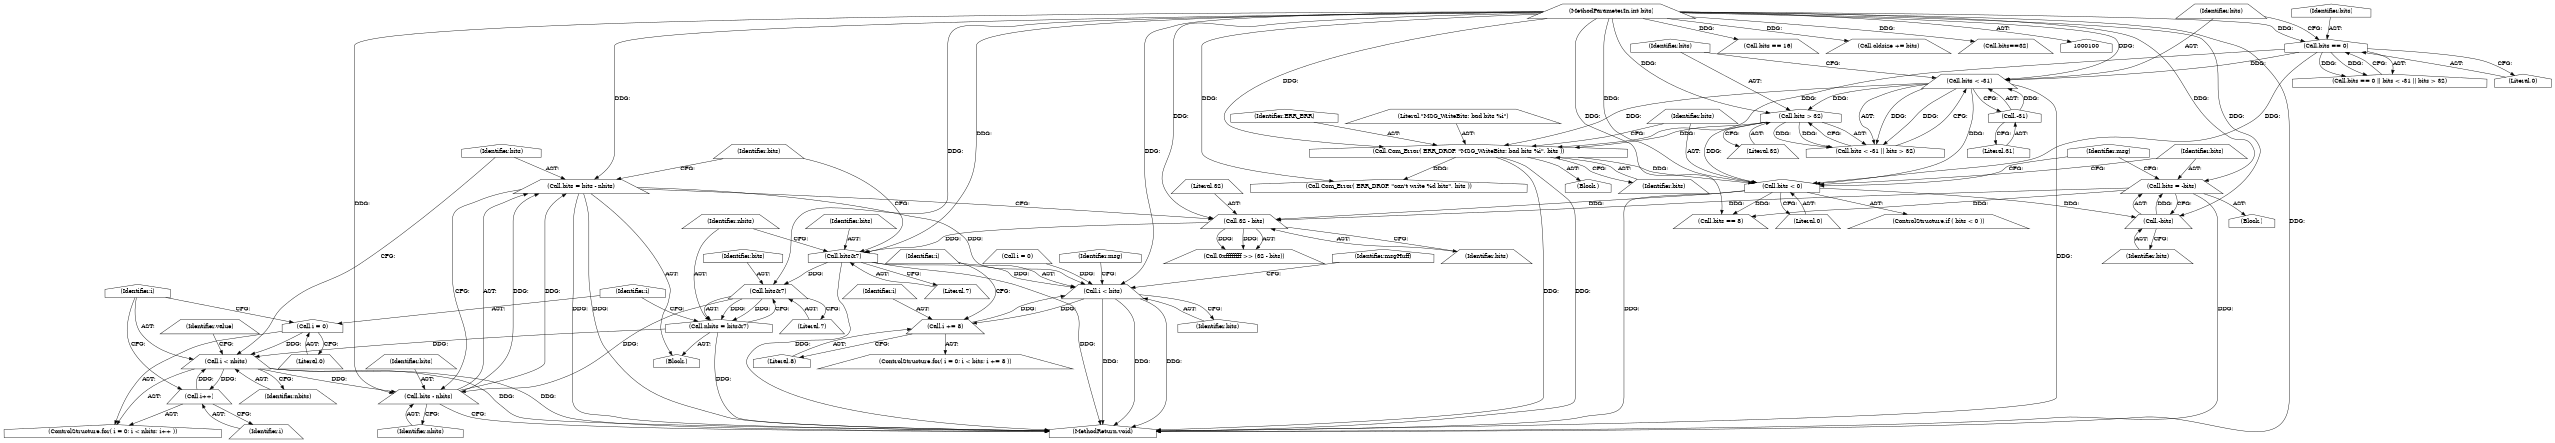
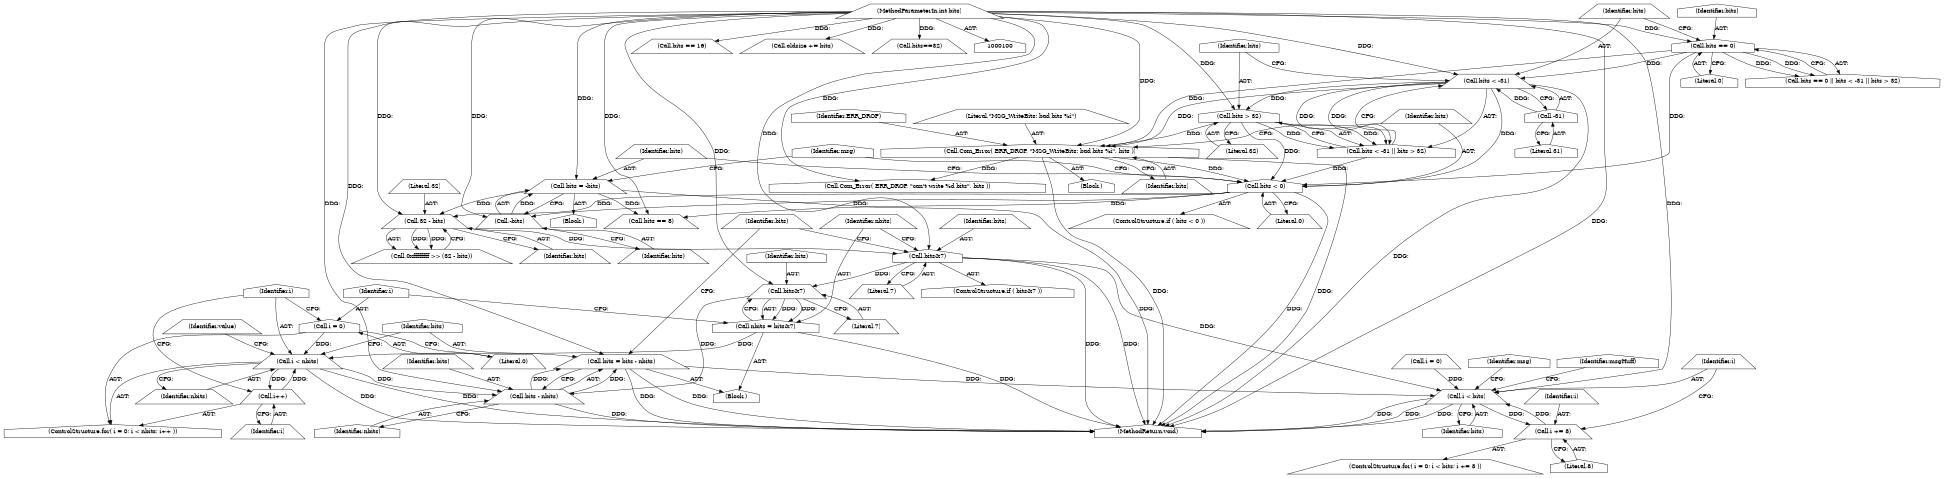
node "(Identifier,ERR_ERR)": label "(Identifier,ERR_ERR)" -> "(Identifier,ERR_DROP)"
edge "(MethodParameterIn,int bits)" -> "(Call,bits < 0)": now "(Call,bits < -31 || bits > 32)" -> "(Call,bits < 0)"
edge "(Call,bits = bits - nbits)" -> "(Call,32 - bits)": now "(Call,0xffffffff >> (32 - bits))" -> "(Call,32 - bits)"
node "(ControlStructure,if ( bits&7 ))": added
edge "(Call,bits - nbits)" -> "(MethodReturn,void)": label "CFG: " -> "DDG: "
